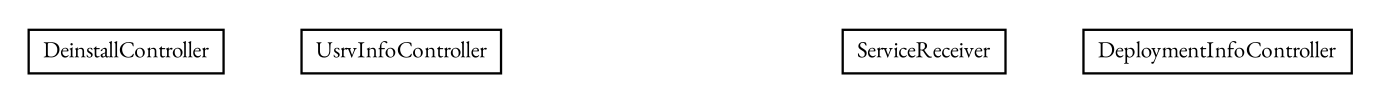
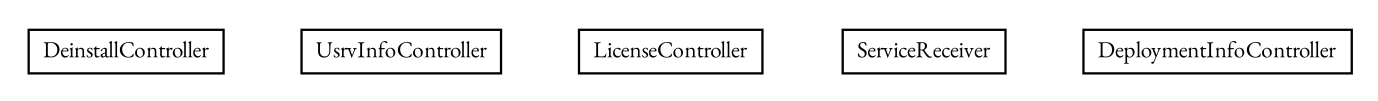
node "LicenseController": added
